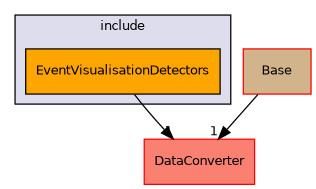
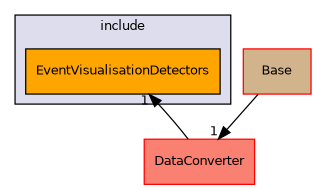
edge "EventVisualisationDetectors" -> "DataConverter": reversed
